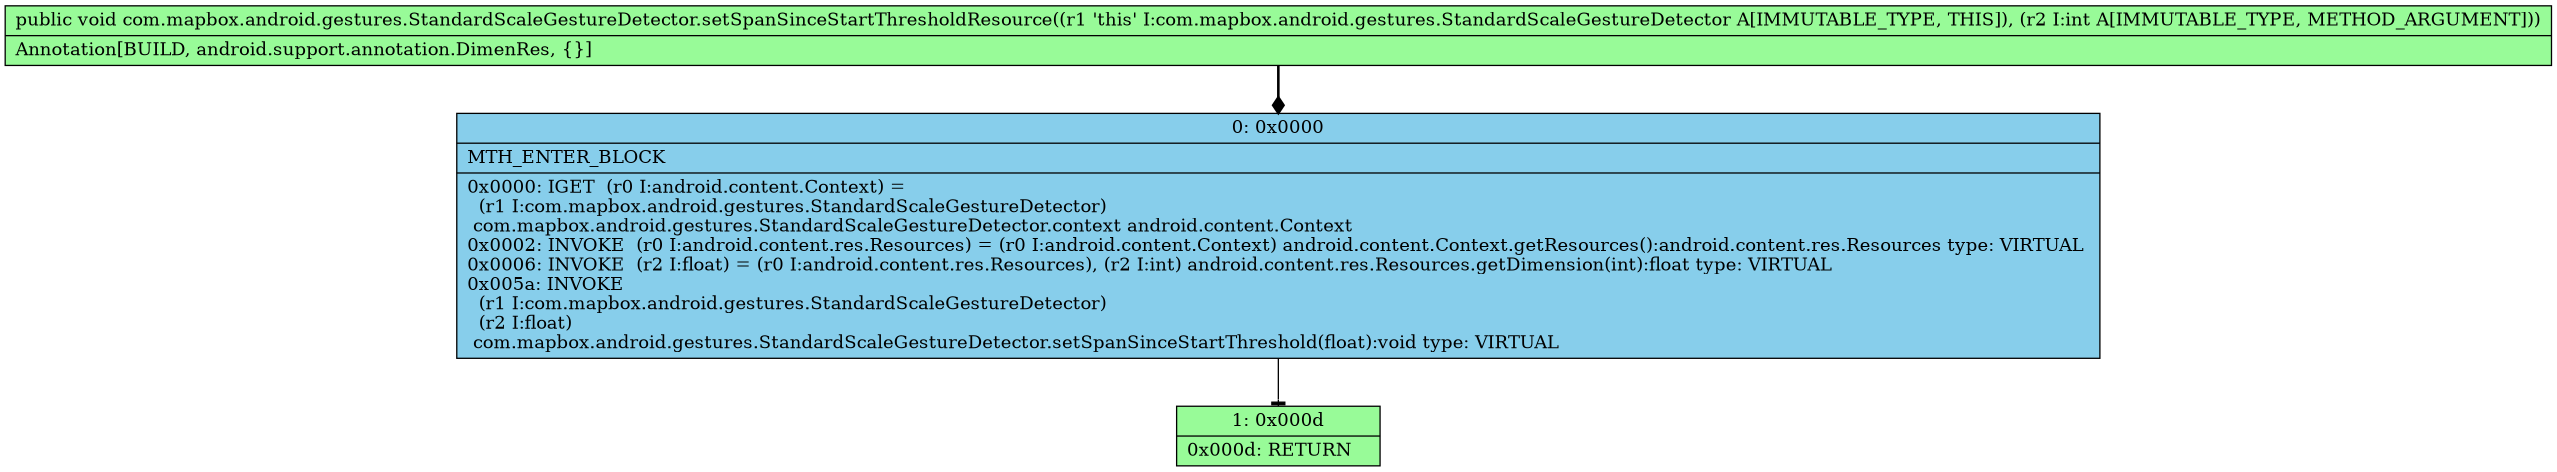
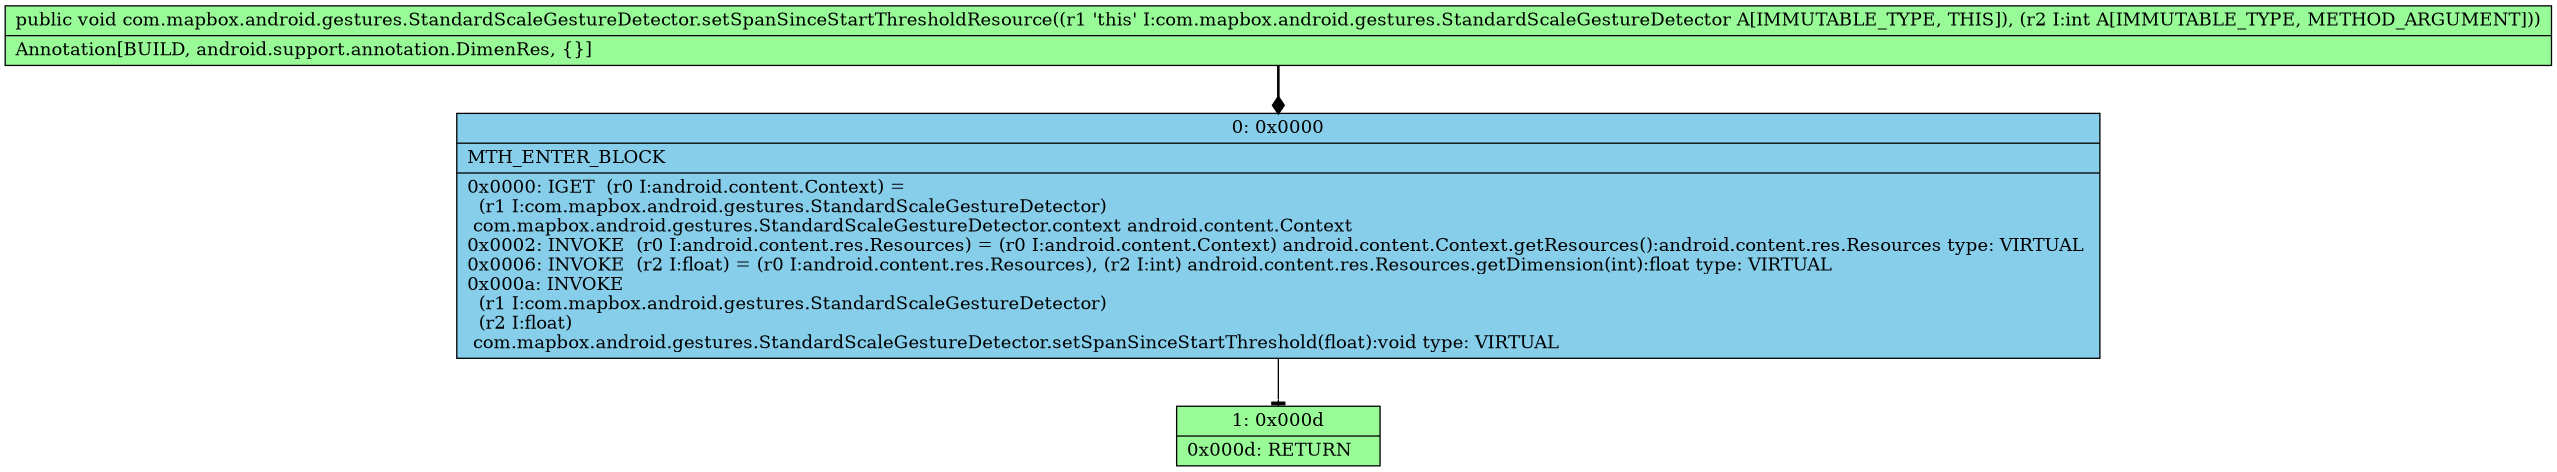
node "0: 0x0000": text "0x005a: INVOKE" -> "0x000a: INVOKE"
